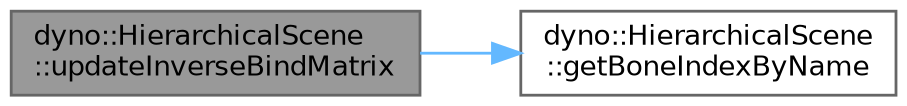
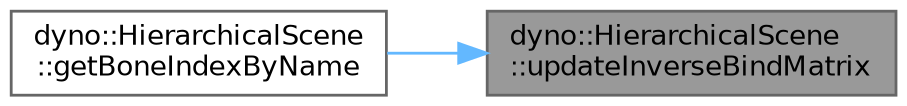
edge "dyno::HierarchicalScene ::updateInverseBindMatrix" -> "dyno::HierarchicalScene ::getBoneIndexByName": reversed
